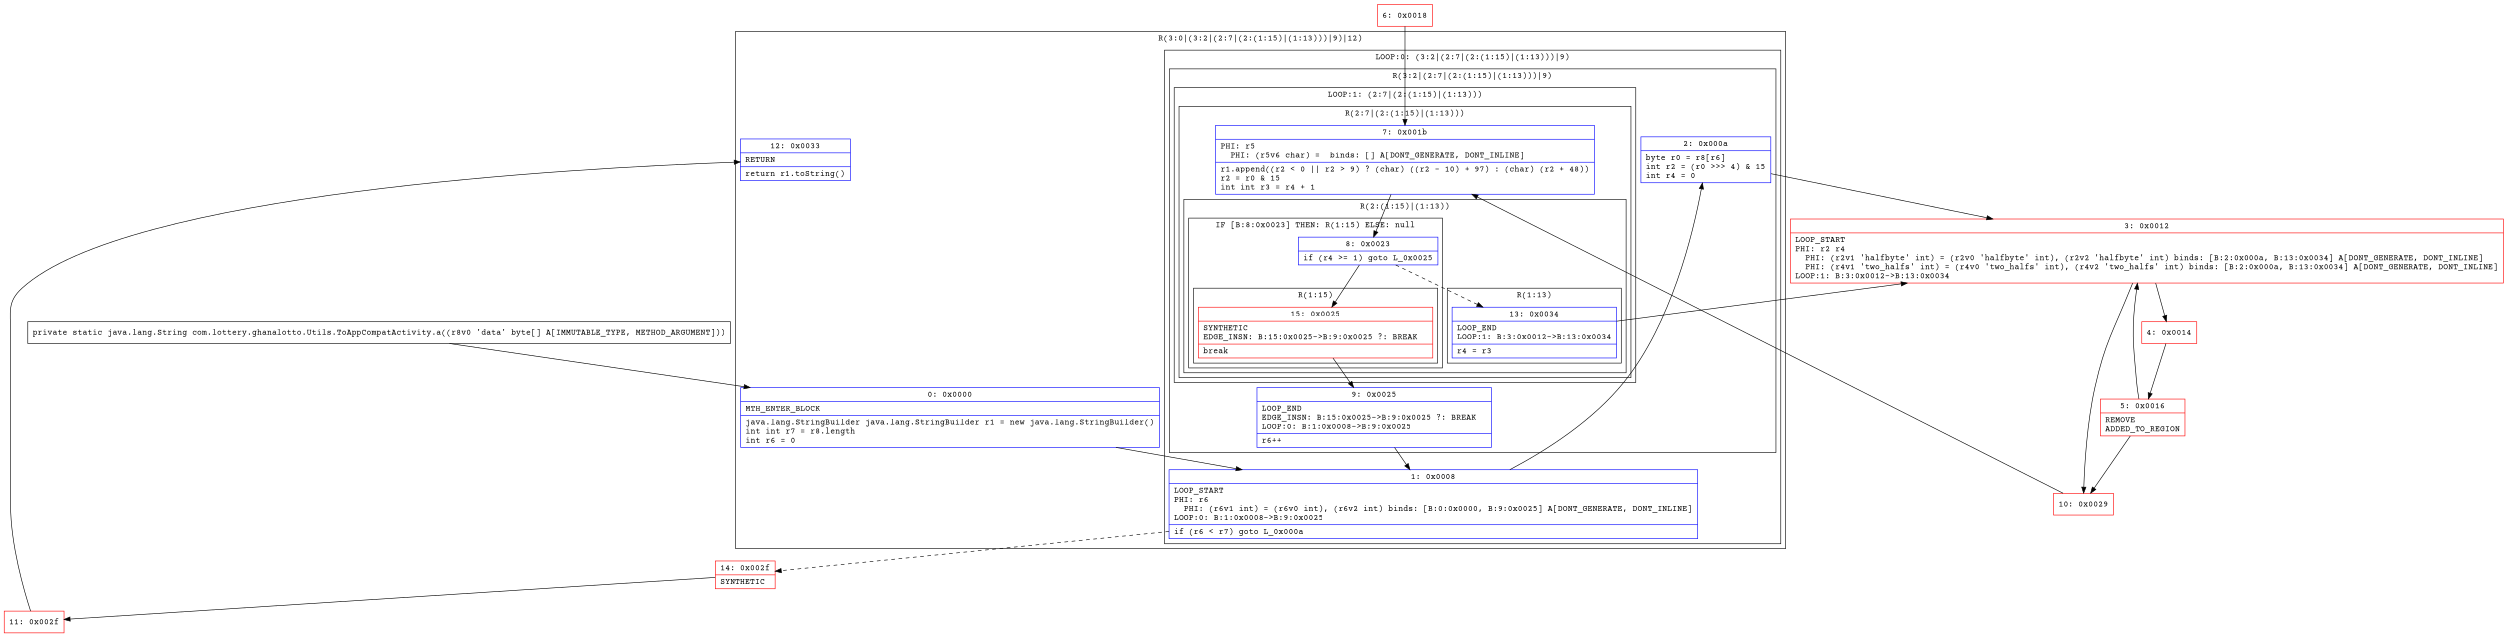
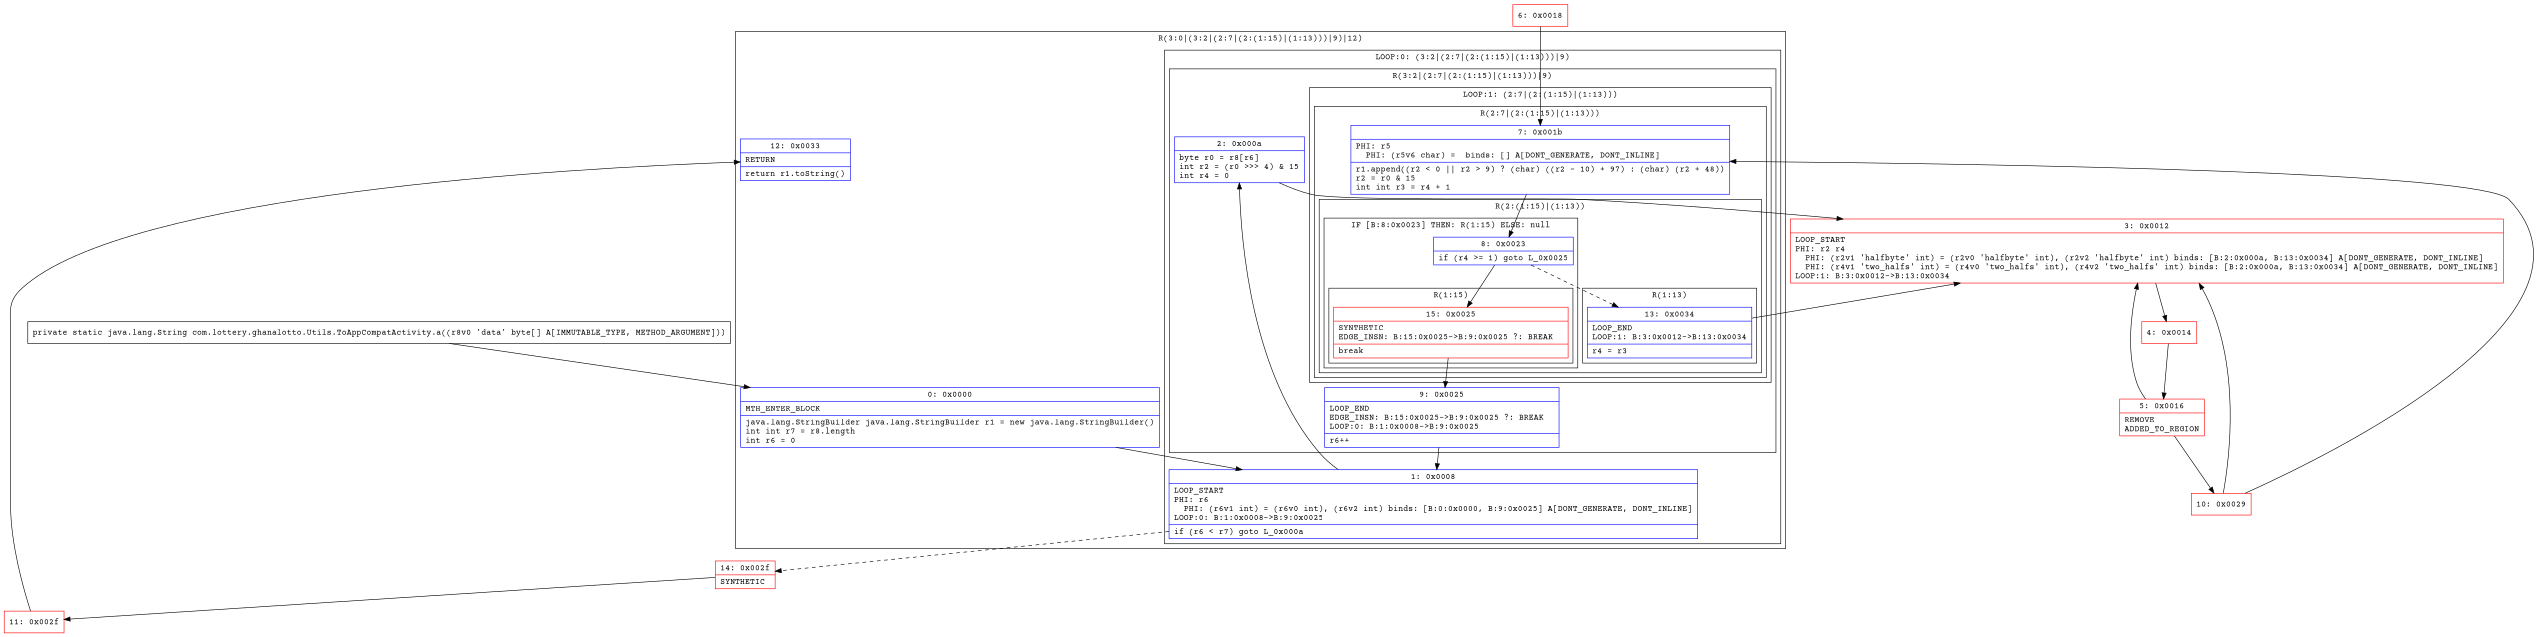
edge "3: 0x0012" -> "10: 0x0029": reversed
